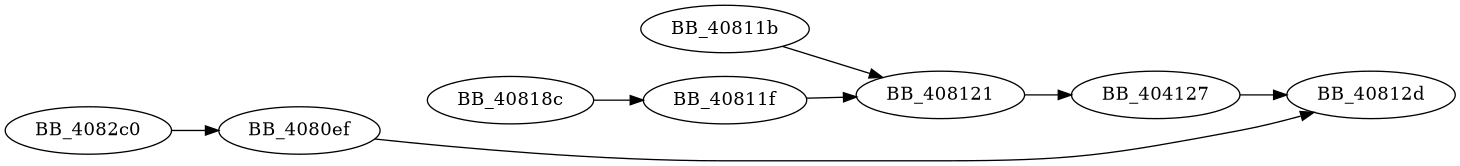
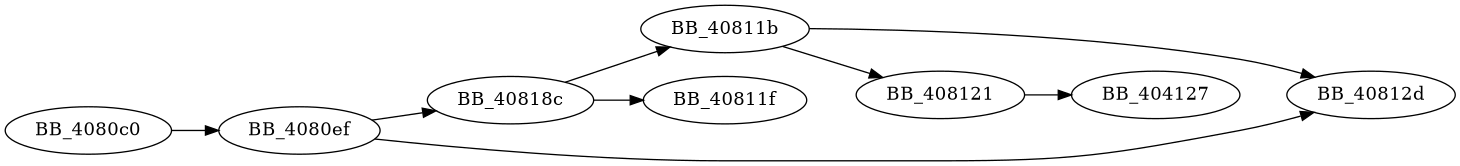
edge "BB_40818c" -> "BB_40811b": added
edge "BB_404127" -> "BB_40812d": now "BB_40811b" -> "BB_40812d"
edge "BB_40811f" -> "BB_408121": removed
edge "BB_4080ef" -> "BB_40818c": added
node "BB_4082c0": label "BB_4082c0" -> "BB_4080c0"
